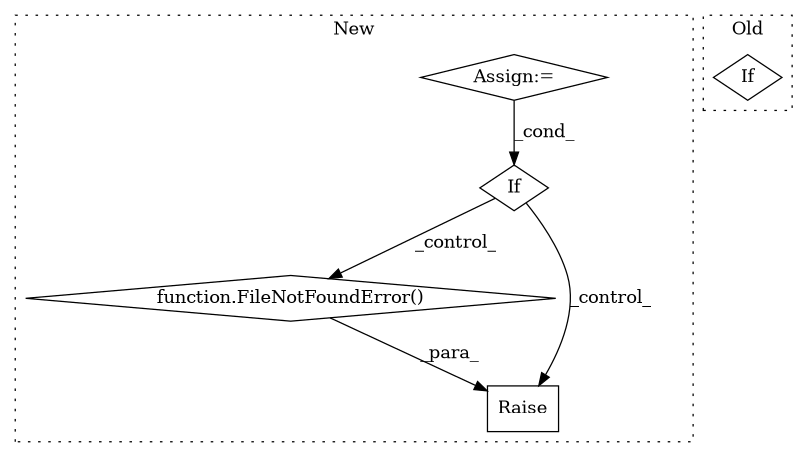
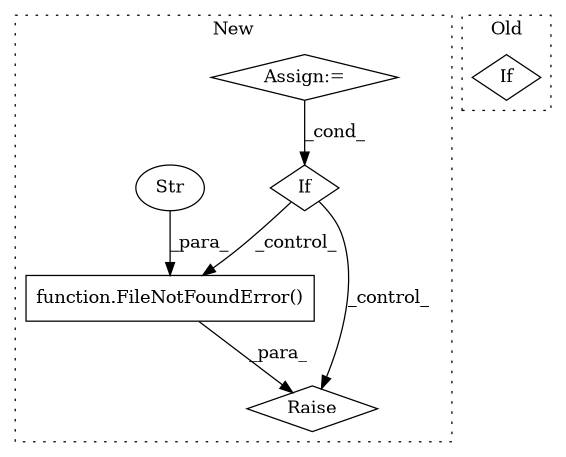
node "Str": added
node "function.FileNotFoundError()": shape diamond -> box
node "Raise": shape box -> diamond
